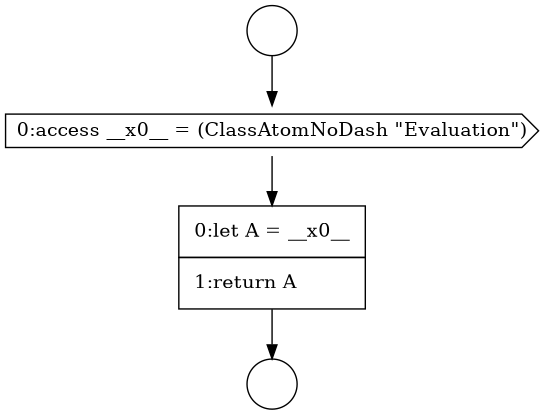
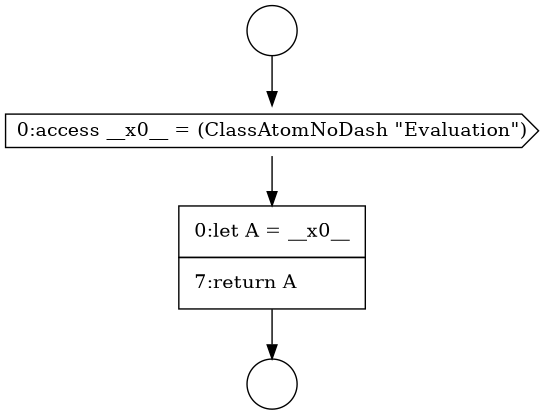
node "0:let A = __x0__": text "1:return A" -> "7:return A"
